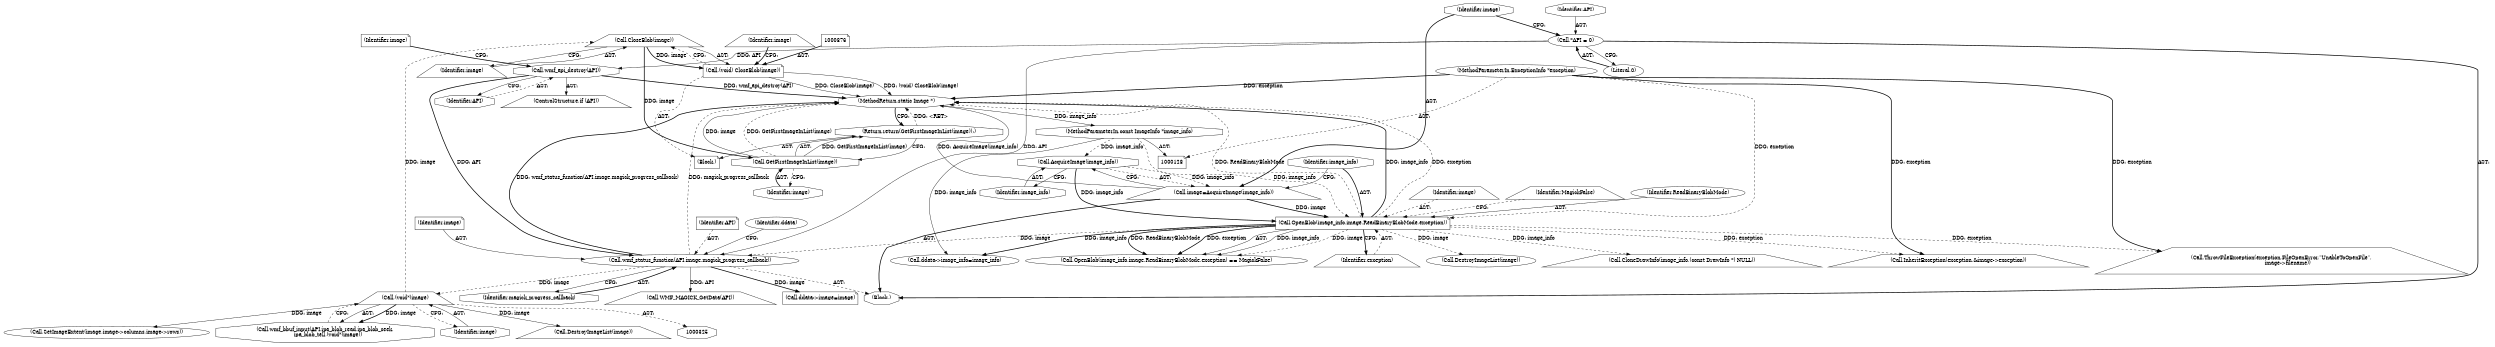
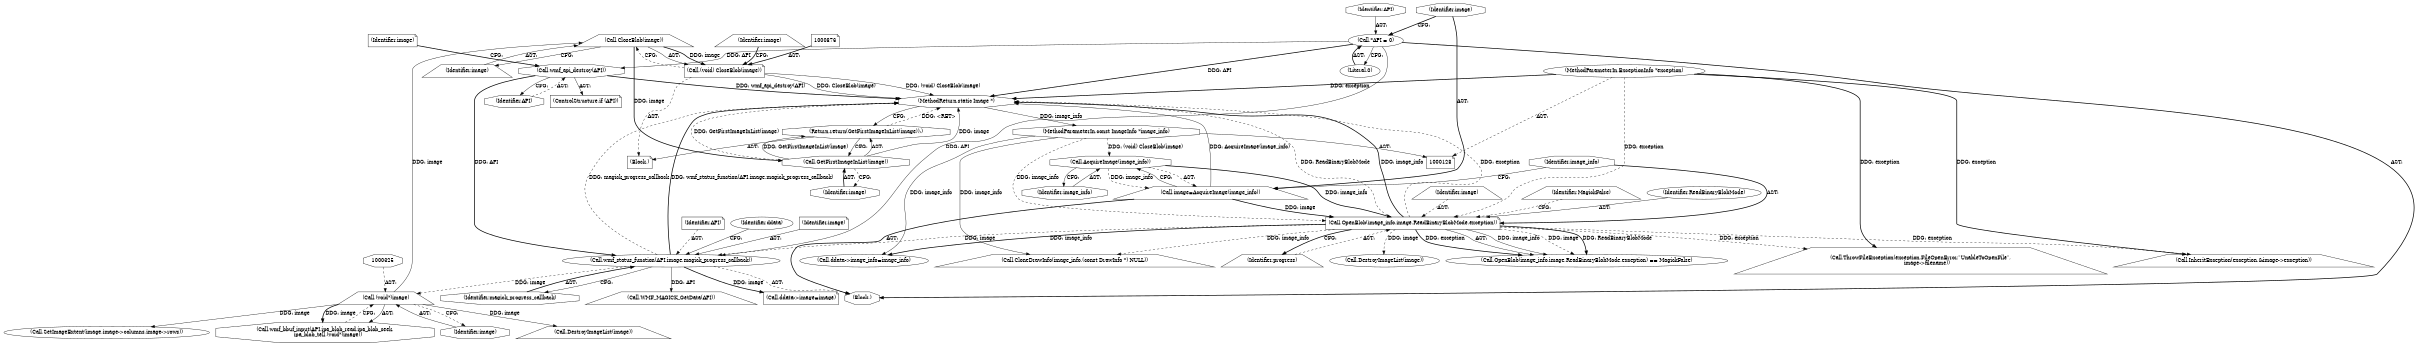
edge "(Call,*API = 0)" -> "(MethodReturn,static Image *)": added, label "DDG: API"
edge "(Call,(void*)image)" -> "(Call,CloseBlob(image))": style dashed -> solid
node "(ControlStructure,if (API))": shape trapezium -> note
edge "(MethodReturn,static Image *)" -> "(Return,return(GetFirstImageInList(image));)": style bold -> solid
edge "(MethodParameterIn,const ImageInfo *image_info)" -> "(Call,AcquireImage(image_info))": label "DDG: image_info" -> "DDG: (void) CloseBlob(image)"
edge "(MethodParameterIn,const ImageInfo *image_info)" -> "(Call,CloneDrawInfo(image_info,(const DrawInfo *) NULL))": added, label "DDG: image_info"
node "(Identifier,exception)": label "(Identifier,exception)" -> "(Identifier,progress)"
edge "(Call,(void*)image)" -> "1000325": reversed
